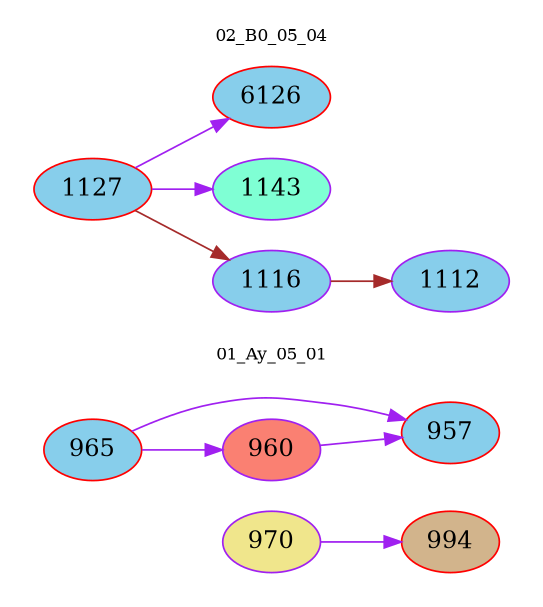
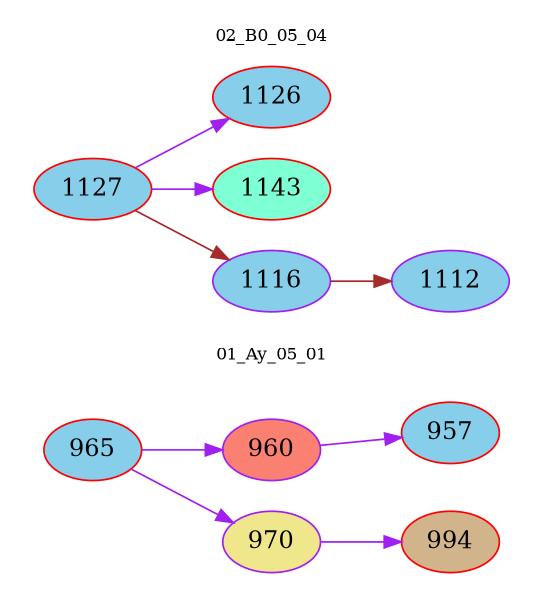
node "6126": label "6126" -> "1126"
node "1143": color purple -> red
edge "965" -> "957": now "965" -> "970"
